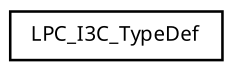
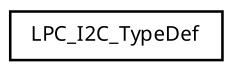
node "LPC_I3C_TypeDef": label "LPC_I3C_TypeDef" -> "LPC_I2C_TypeDef"
